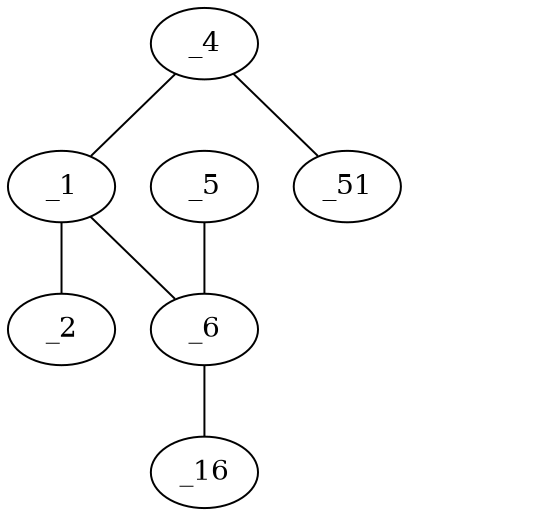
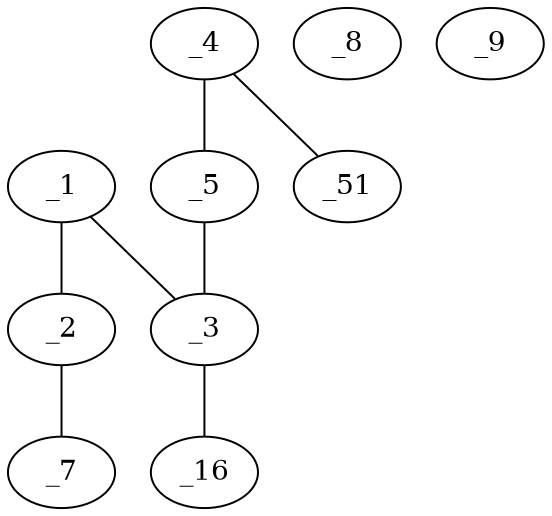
node "_8": added
node "_9": added
edge "_4" -- "_1": now "_4" -- "_5"
node "_6": label "_6" -> "_3"
node "_7": added
